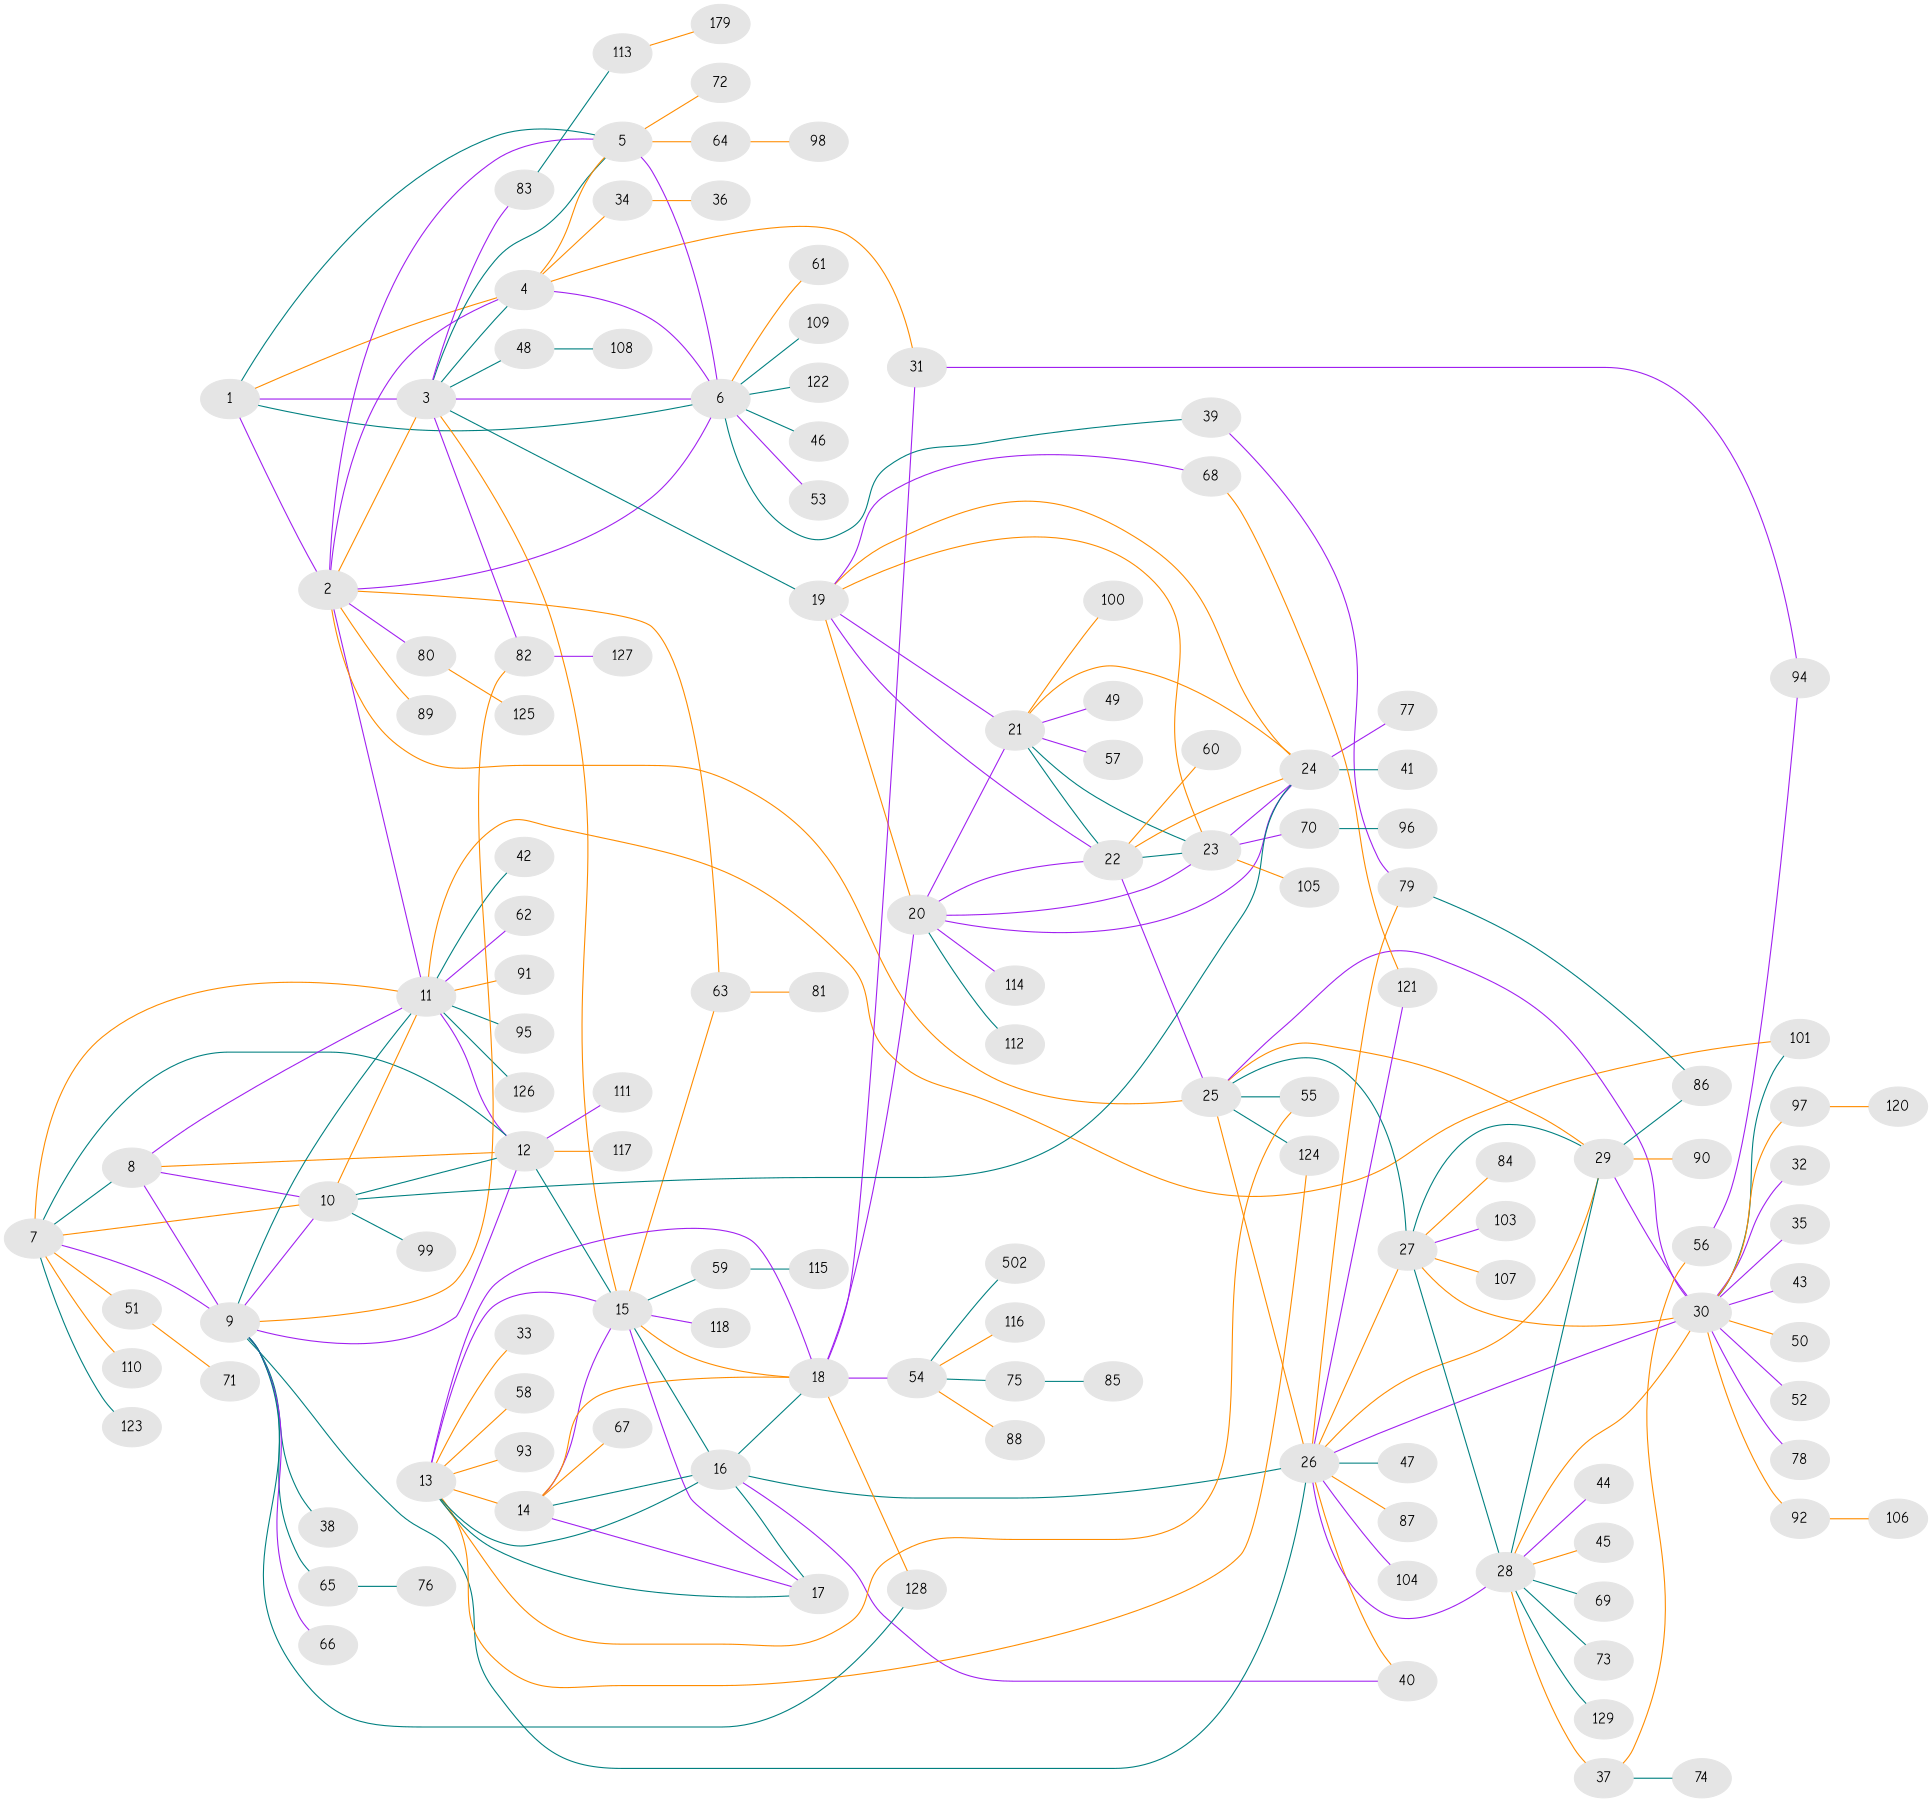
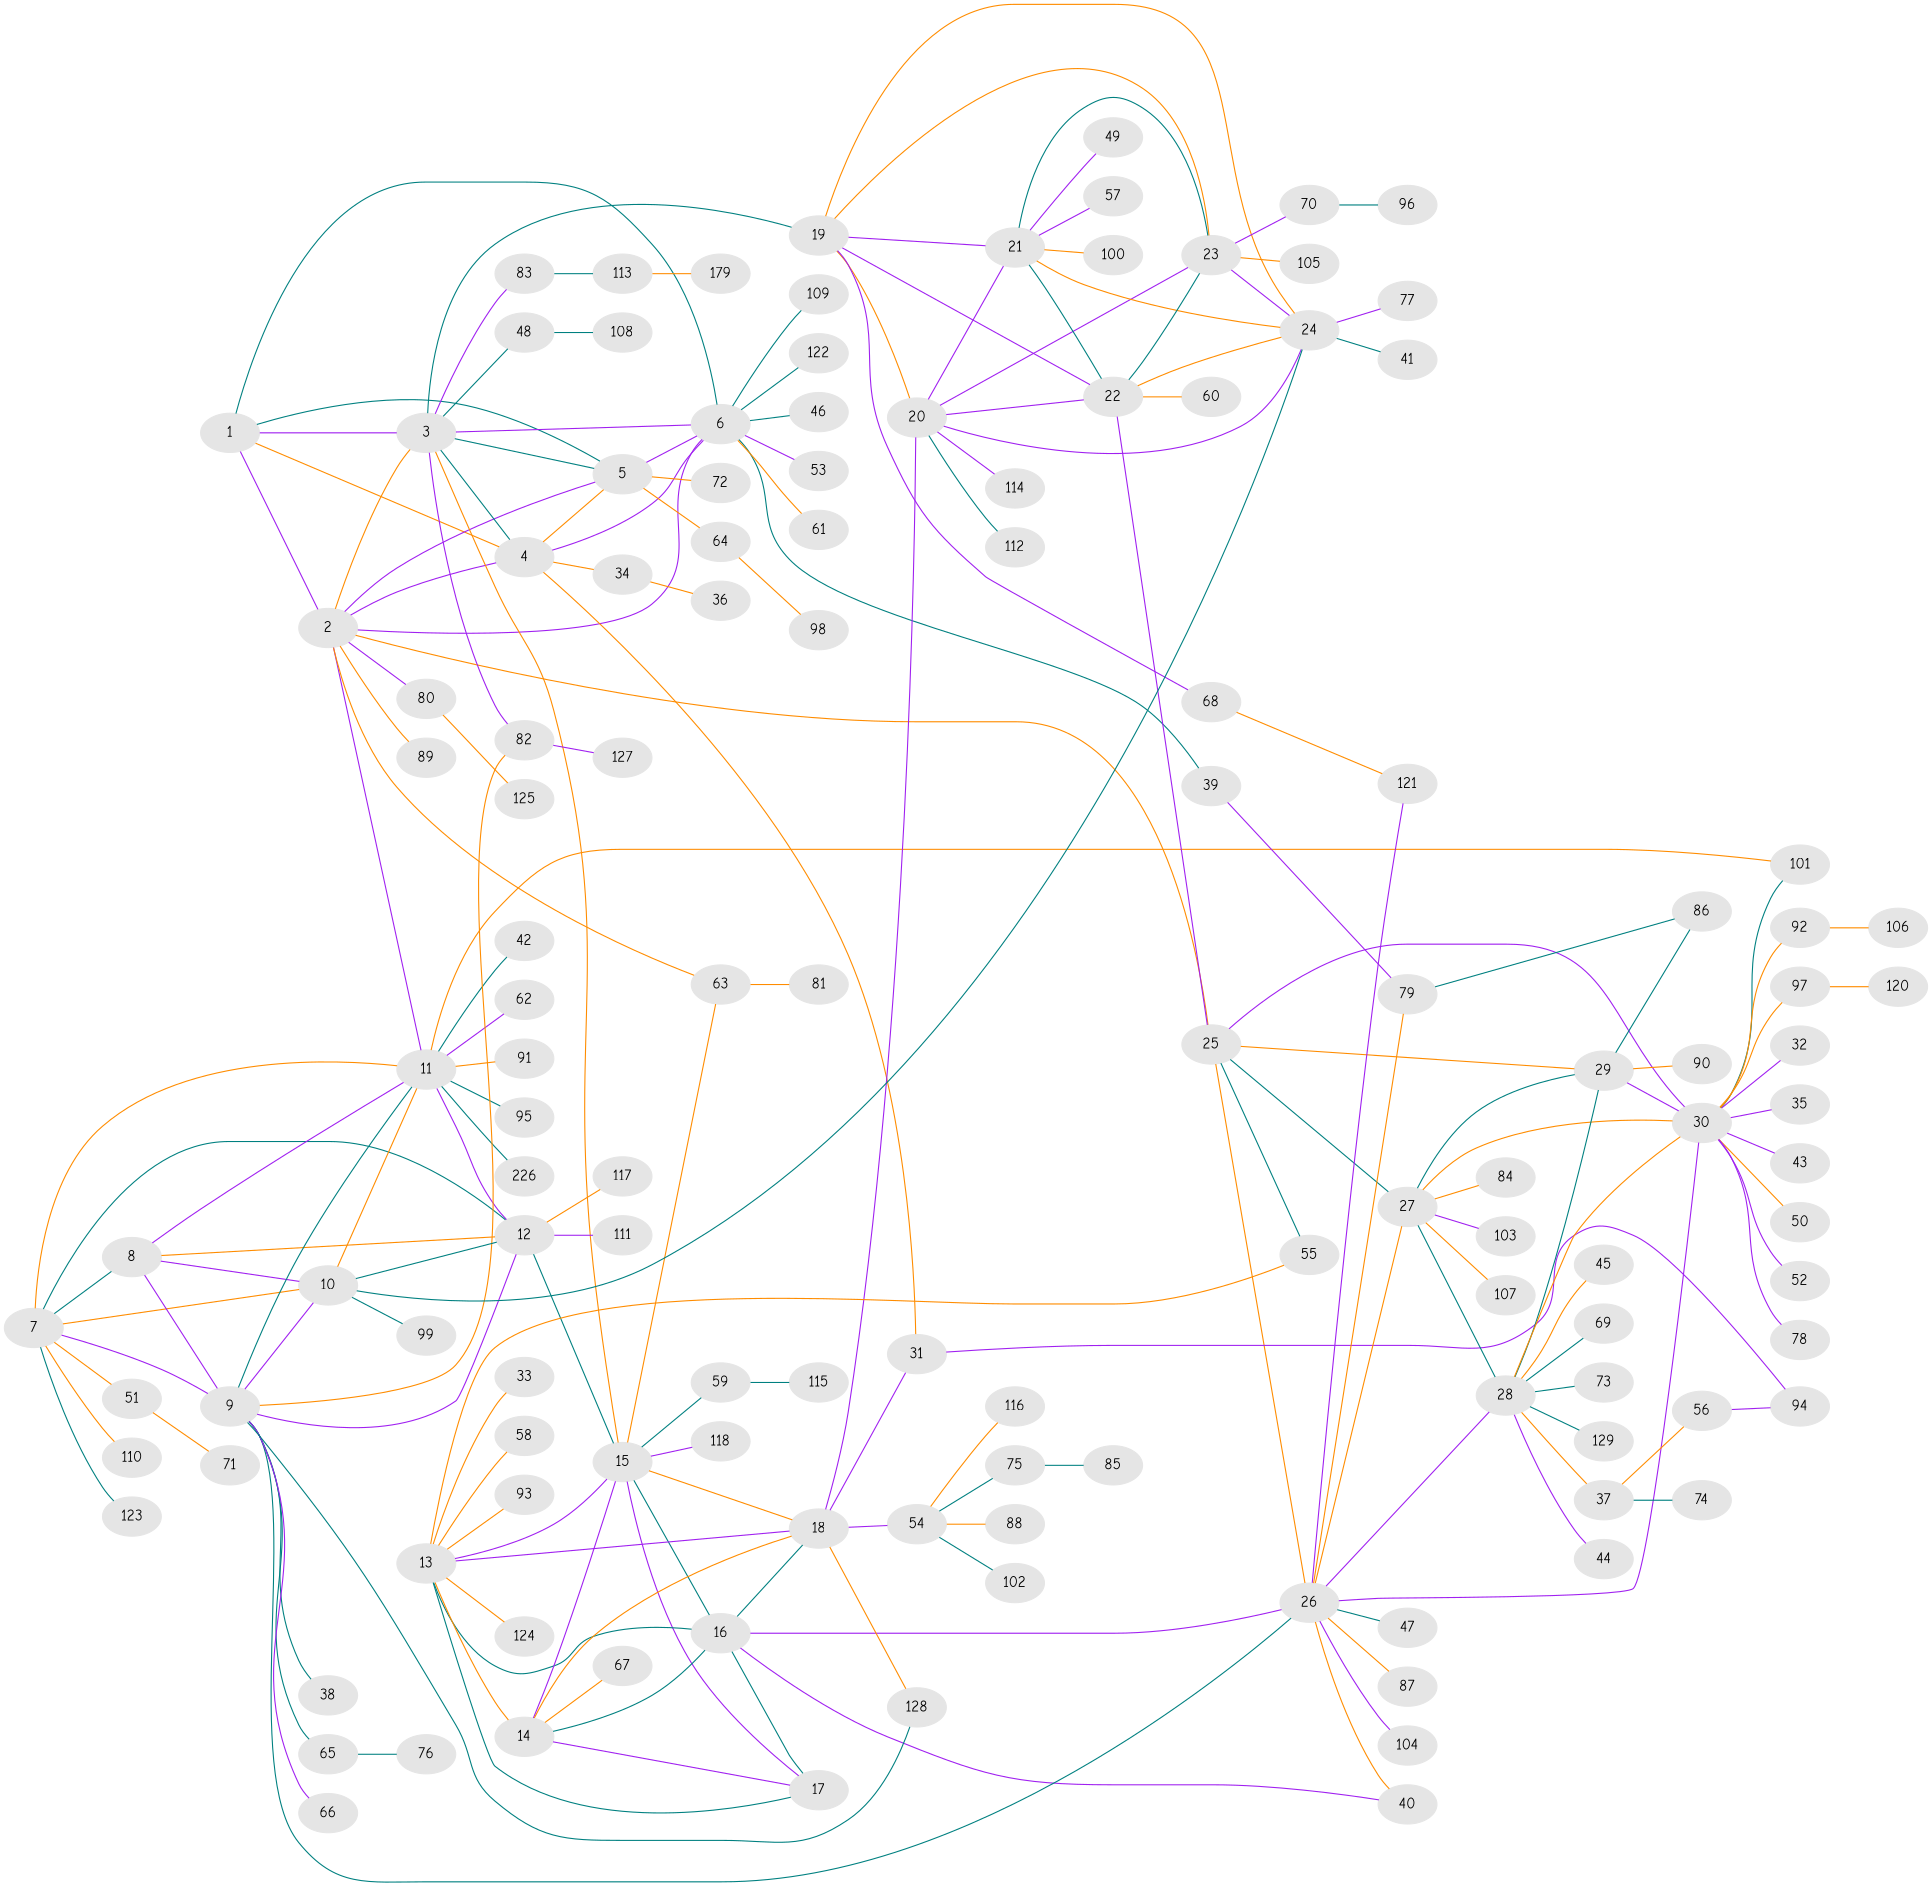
node "126": label "126" -> "226"
edge "25" -- "124": removed
node "502": label "502" -> "102"
edge "29" -- "26": removed
edge "26" -- "16": color teal -> purple
